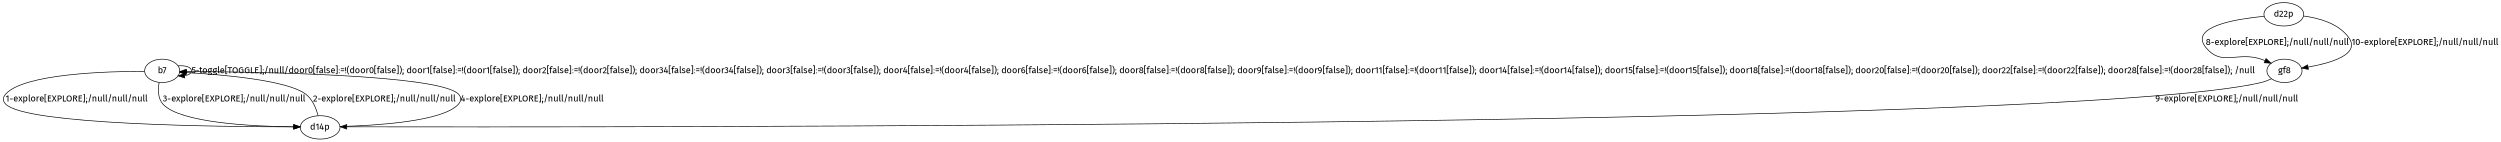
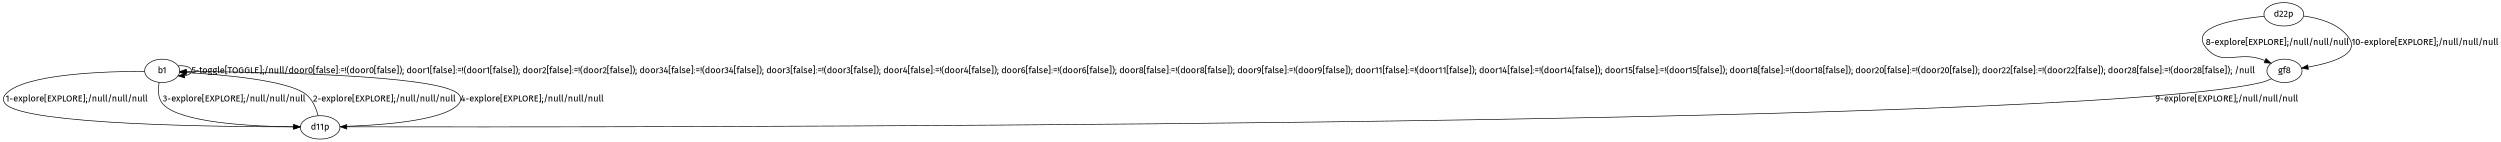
node "b7": label "b7" -> "b1"
node "d14p": label "d14p" -> "d11p"
